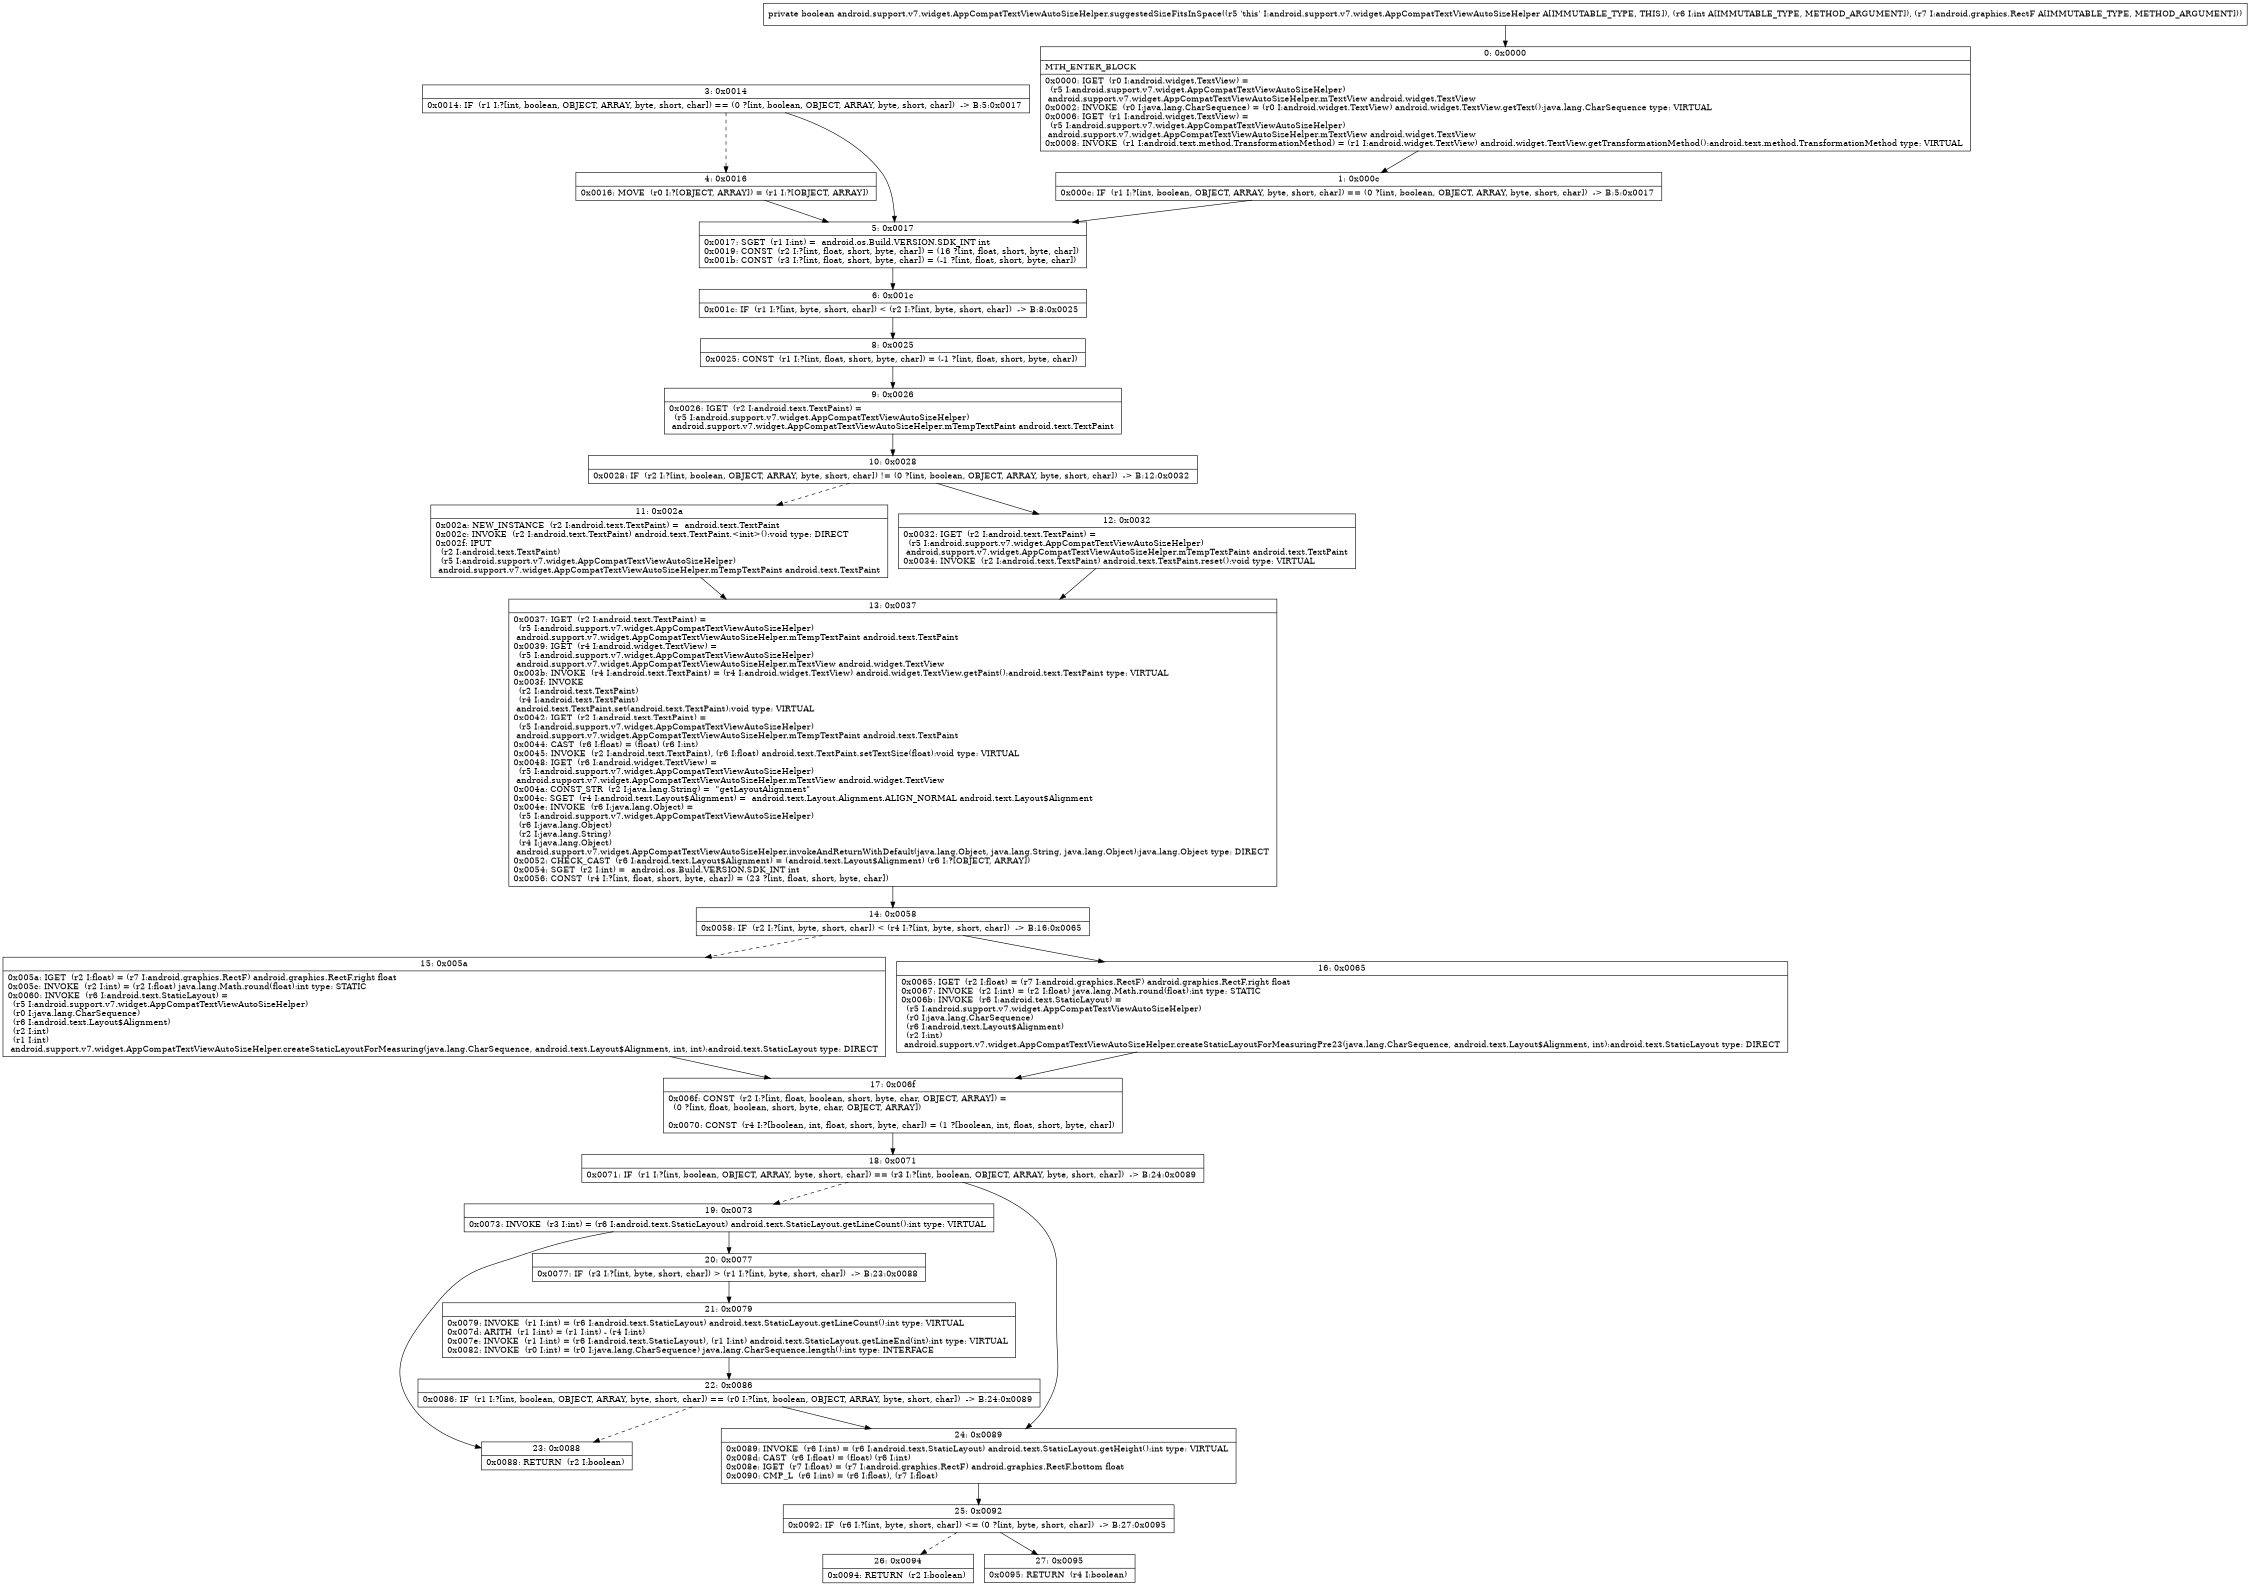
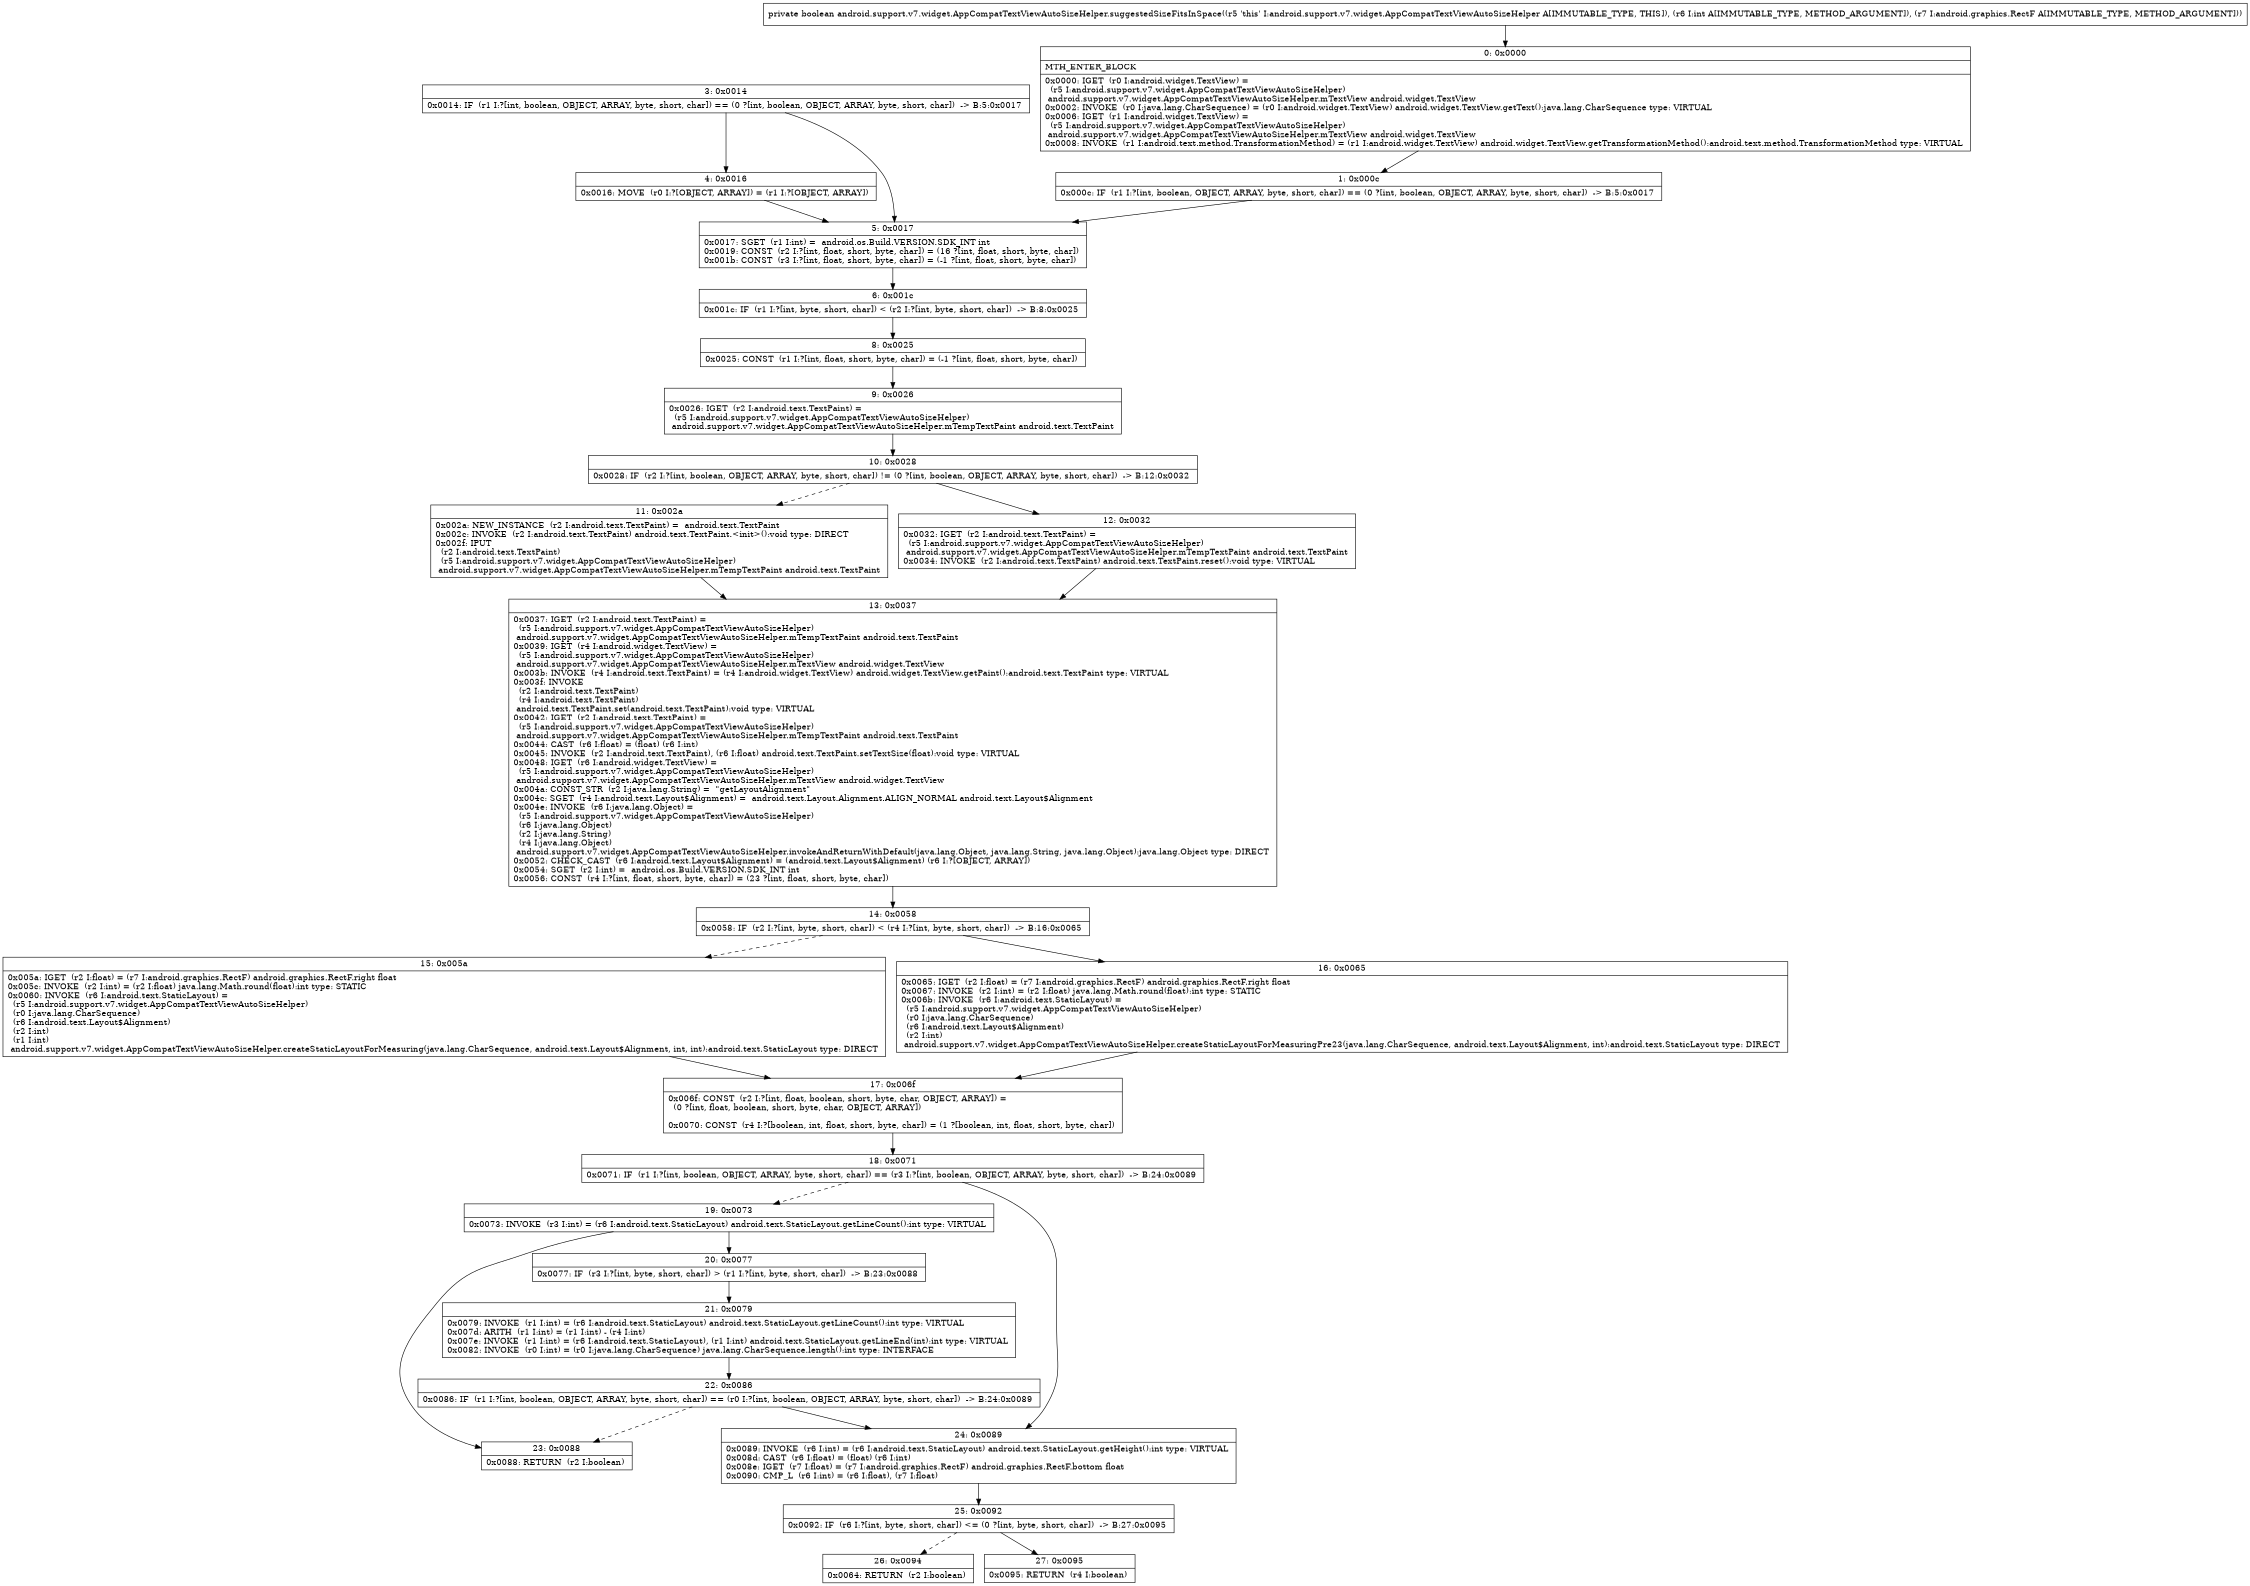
edge "3: 0x0014" -> "4: 0x0016": style dashed -> solid
node "26: 0x0094": text "0x0094: RETURN  (r2 I:boolean)" -> "0x0064: RETURN  (r2 I:boolean)"
